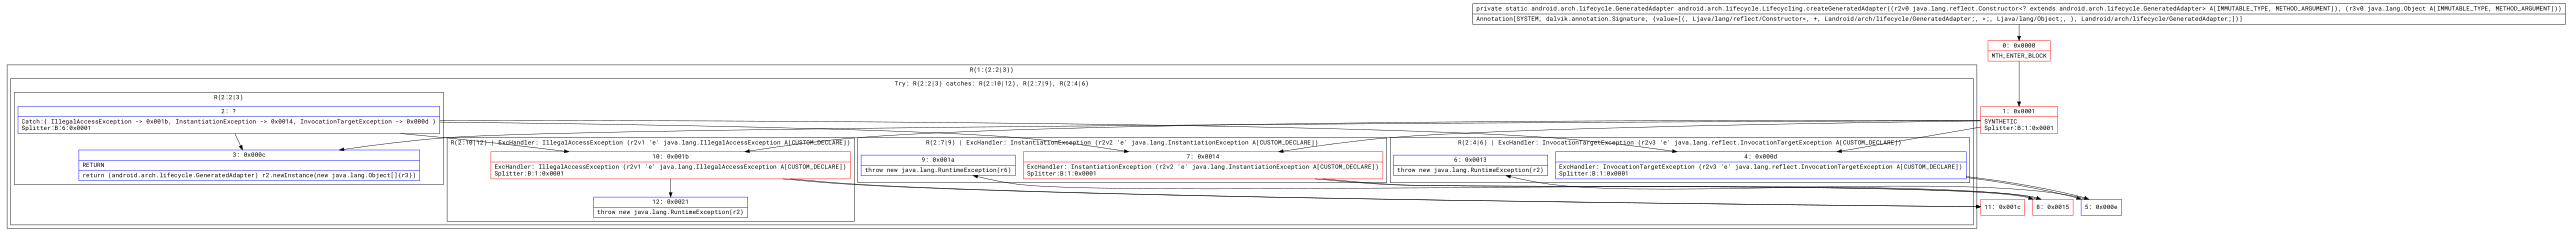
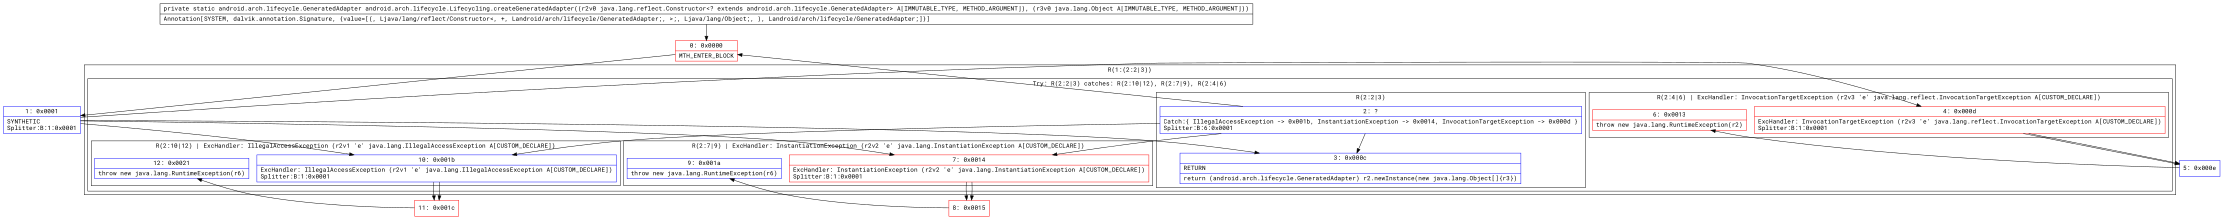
node "1: 0x0001": color red -> blue
edge "2: ?" -> "4: 0x000d": now "2: ?" -> "0: 0x0000"
node "10: 0x001b": color red -> blue
node "6: 0x0013": color blue -> red
node "4: 0x000d": color blue -> red
edge "10: 0x001b" -> "12: 0x0021": now "11: 0x001c" -> "12: 0x0021"
node "12: 0x0021": text "throw new java.lang.RuntimeException(r2)" -> "throw new java.lang.RuntimeException(r6)"
